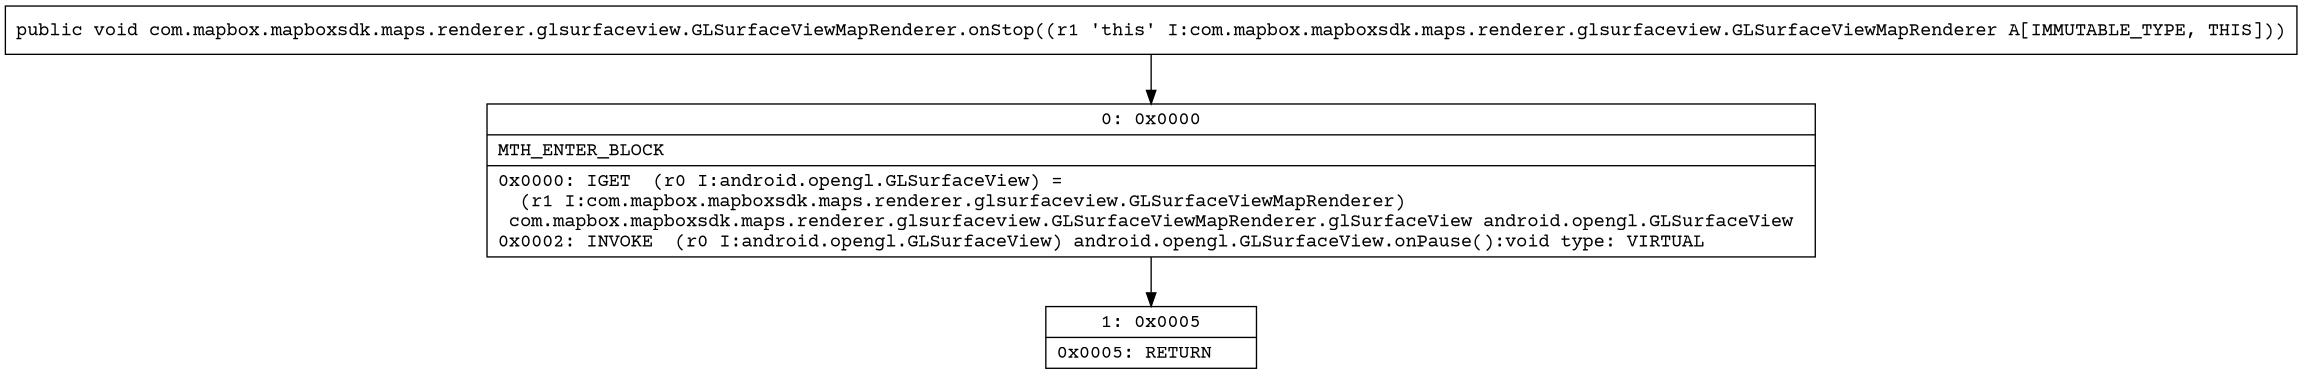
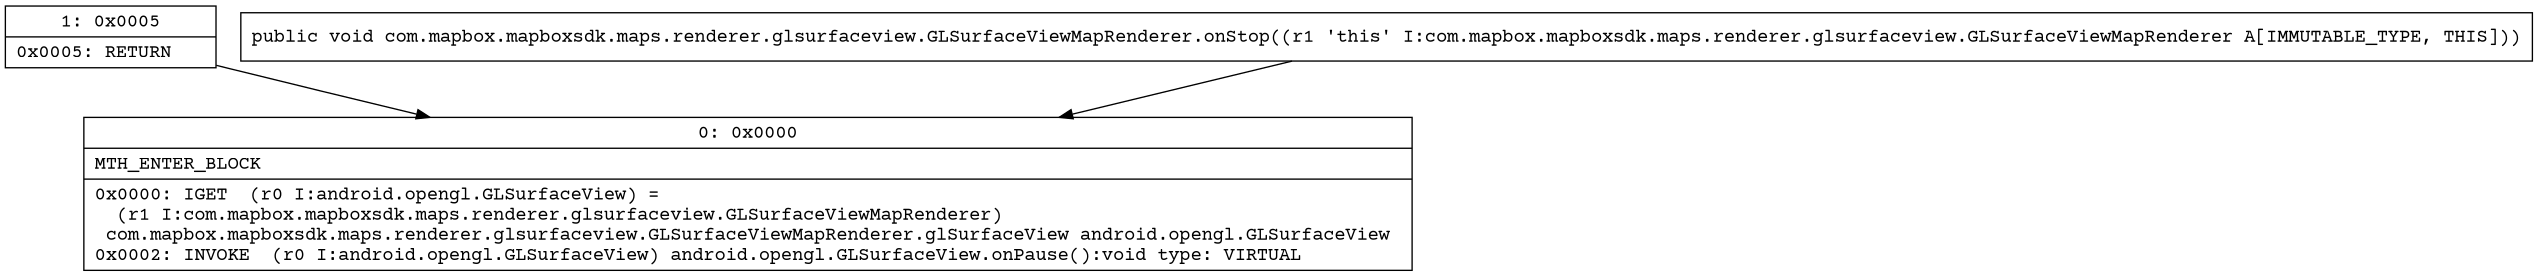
edge "0: 0x0000" -> "1: 0x0005": reversed
